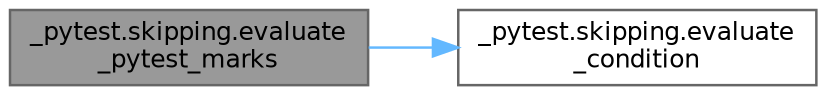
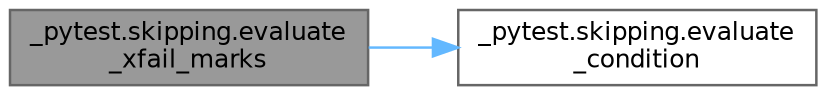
node "_pytest.skipping.evaluate _pytest_marks": label "_pytest.skipping.evaluate _pytest_marks" -> "_pytest.skipping.evaluate _xfail_marks"
